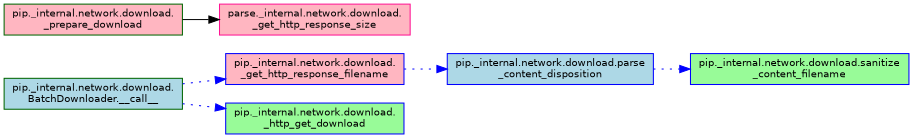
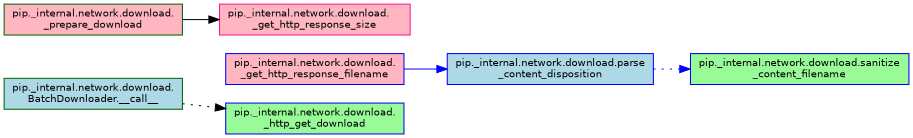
node "parse._internal.network.download. _get_http_response_size": label "parse._internal.network.download. _get_http_response_size" -> "pip._internal.network.download. _get_http_response_size"
edge "pip._internal.network.download. _get_http_response_filename" -> "pip._internal.network.download.parse _content_disposition": style dotted -> solid
edge "pip._internal.network.download. BatchDownloader.__call__" -> "pip._internal.network.download. _get_http_response_filename": removed
edge "pip._internal.network.download. BatchDownloader.__call__" -> "pip._internal.network.download. _http_get_download": color blue -> black
